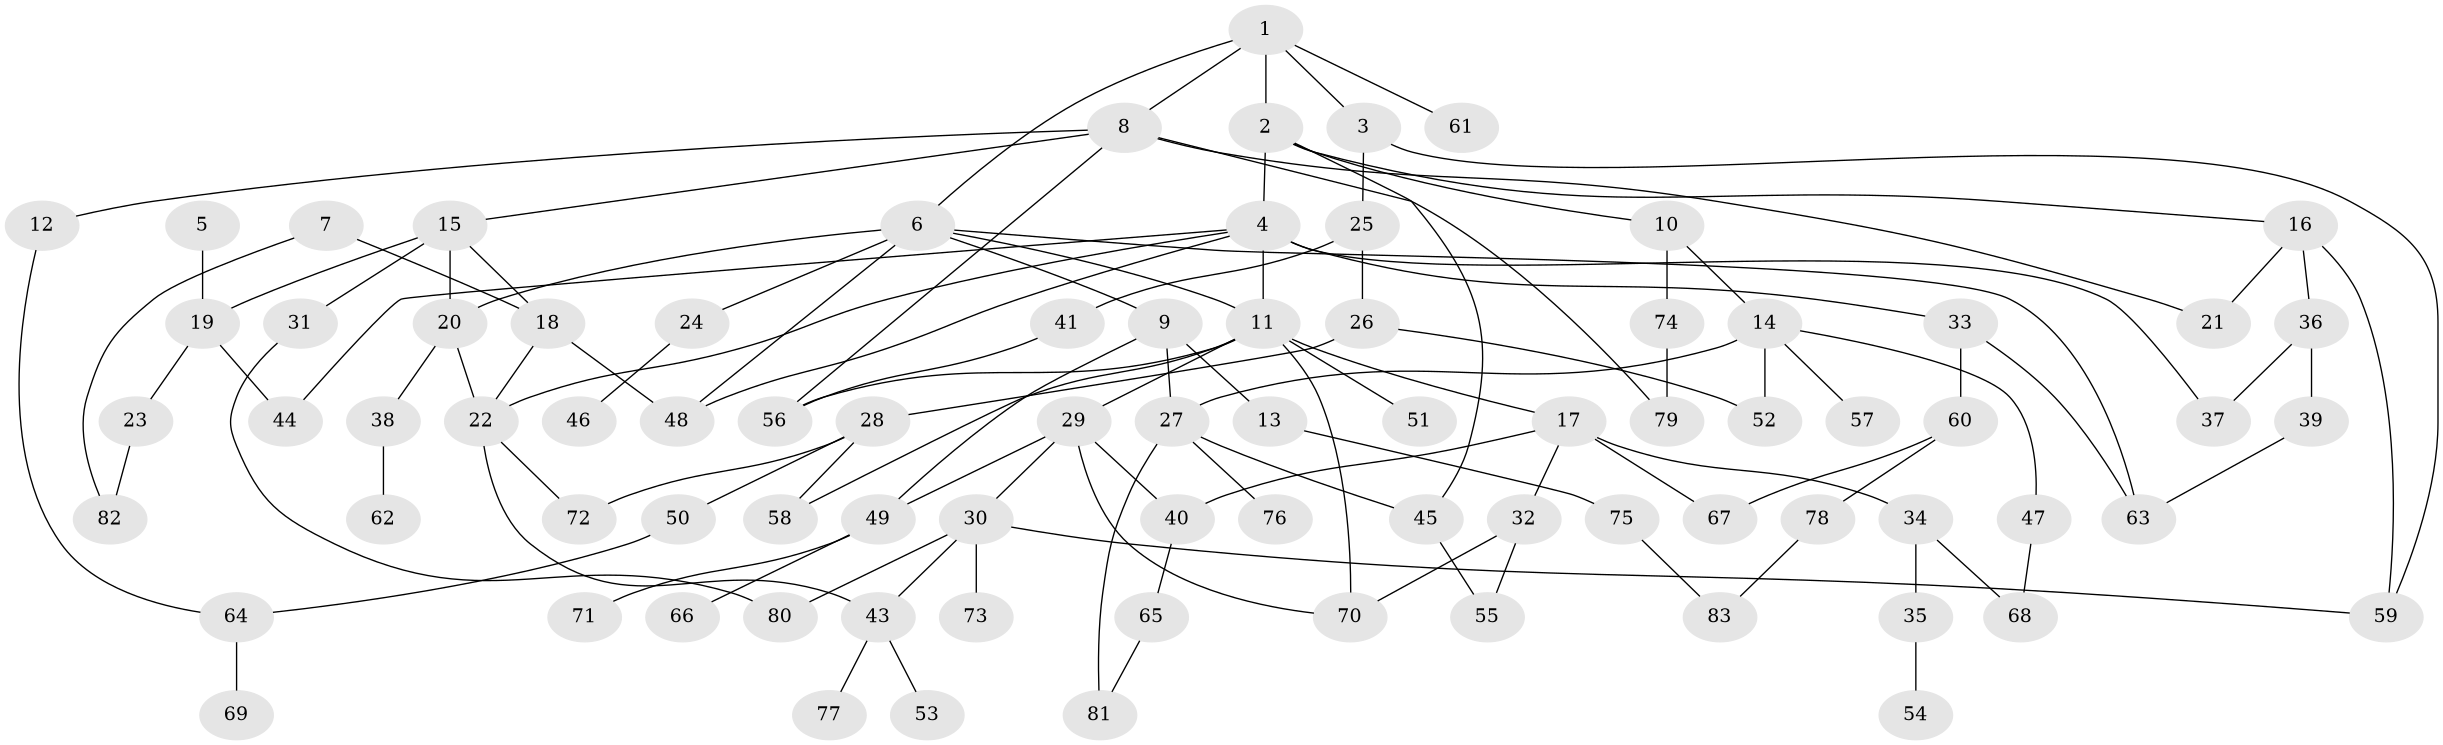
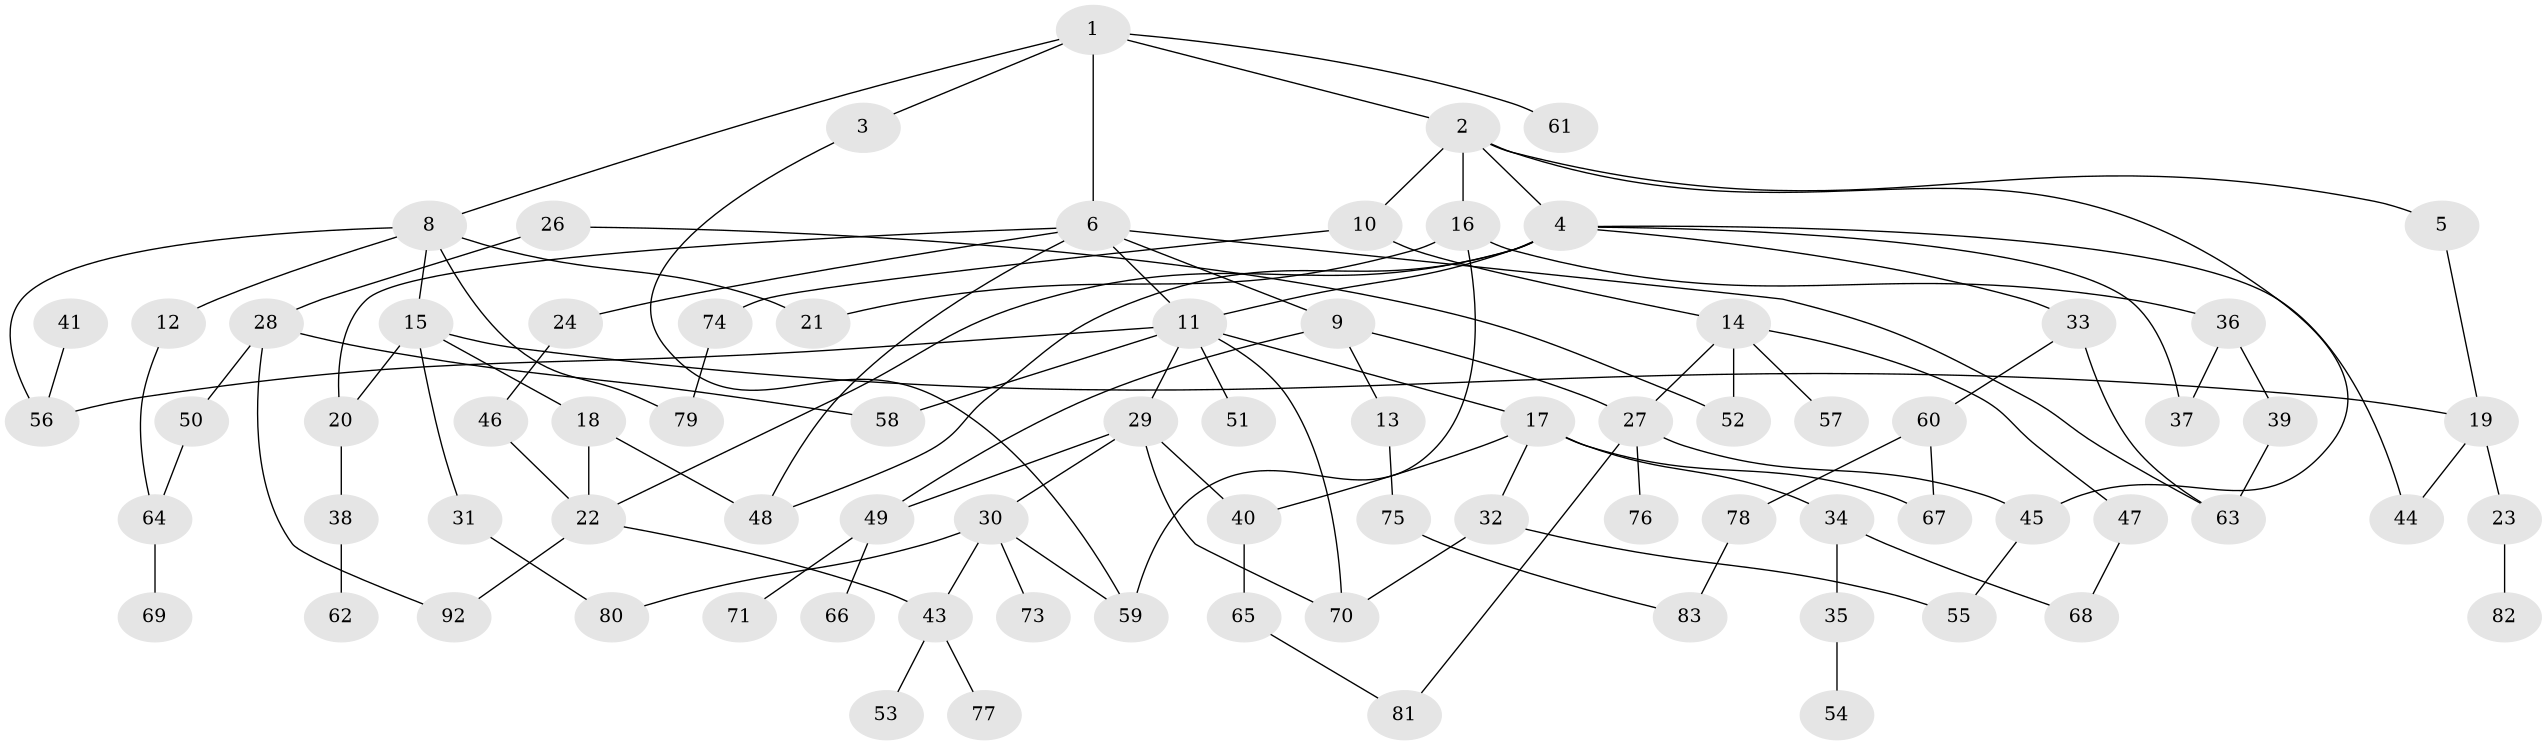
edge "2" -- "5": added
node "7": removed
node "25": removed
edge "20" -- "22": now "46" -- "22"
node "72": label "72" -> "92"
